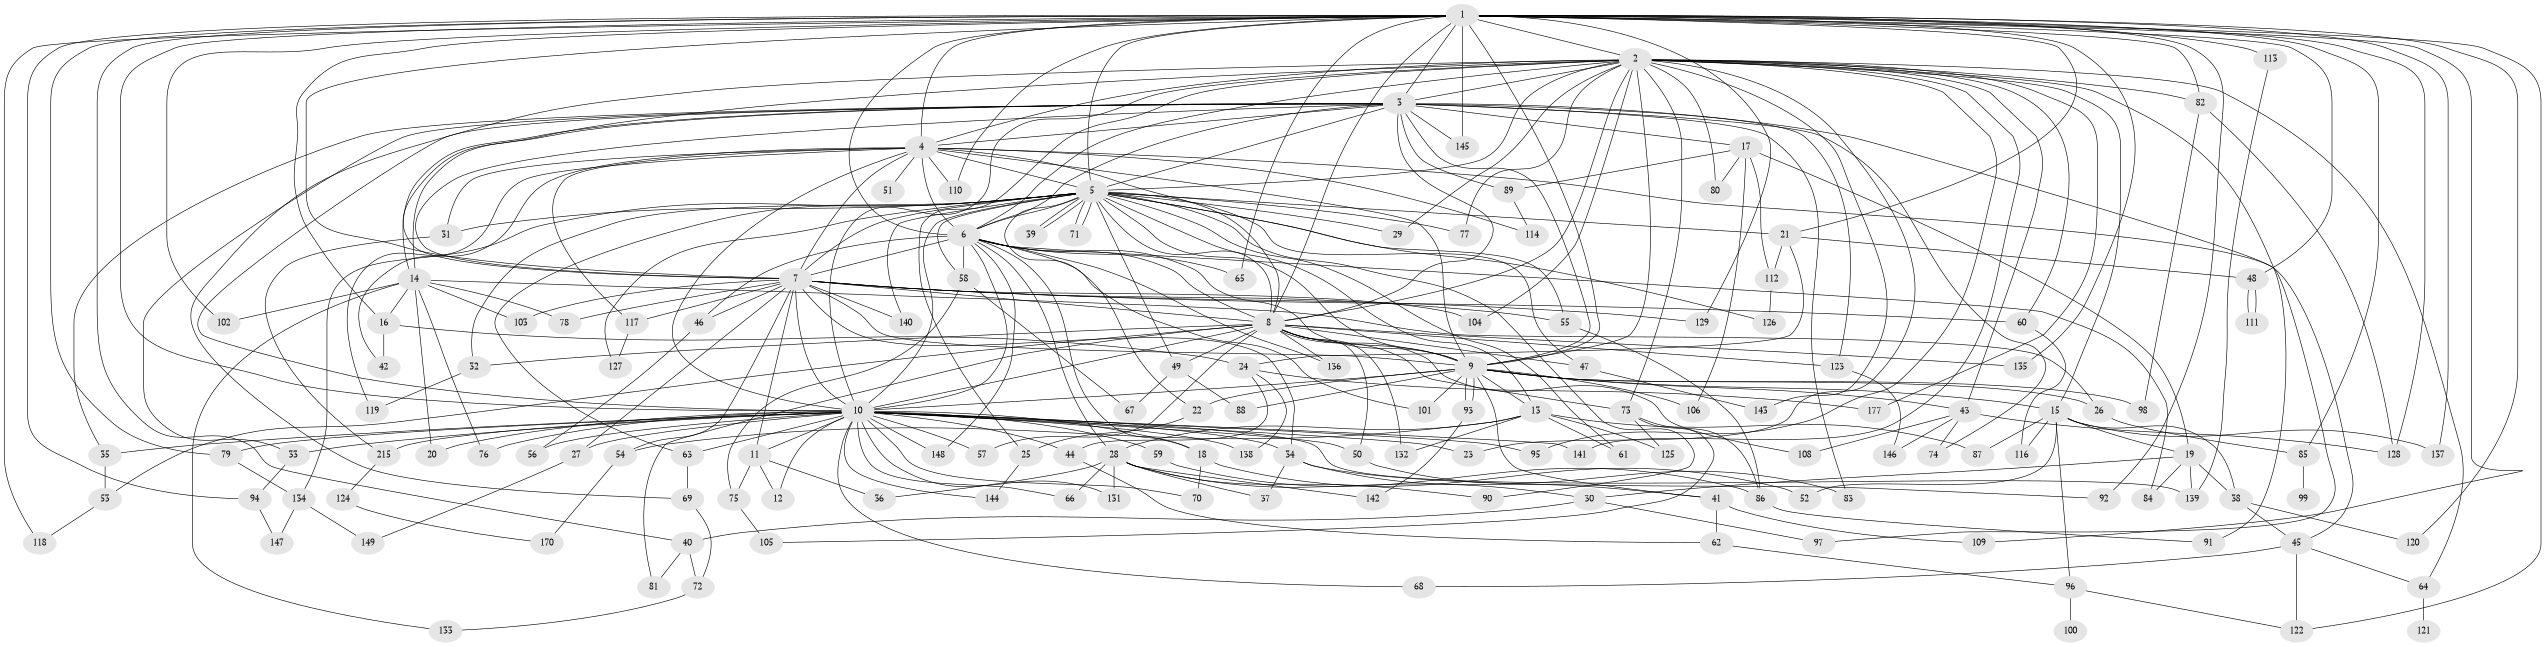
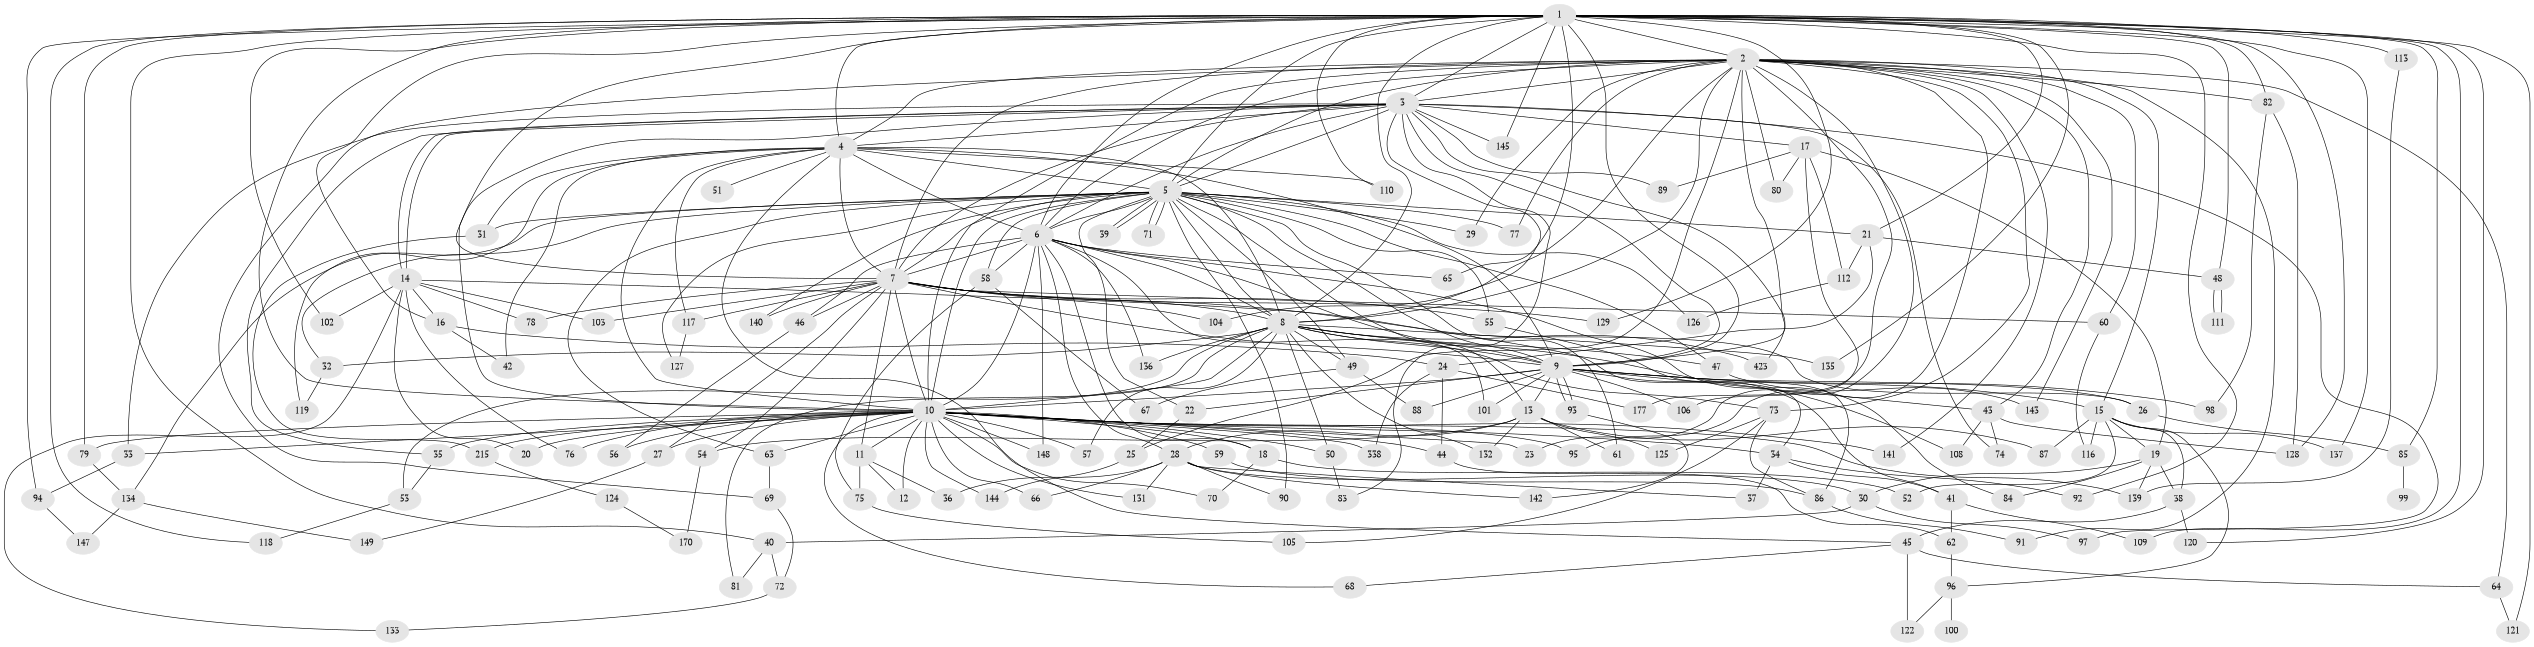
edge "1" -- "122": now "1" -- "121"
node "114": removed
node "123": label "123" -> "423"
node "138": label "138" -> "338"
node "146": removed
